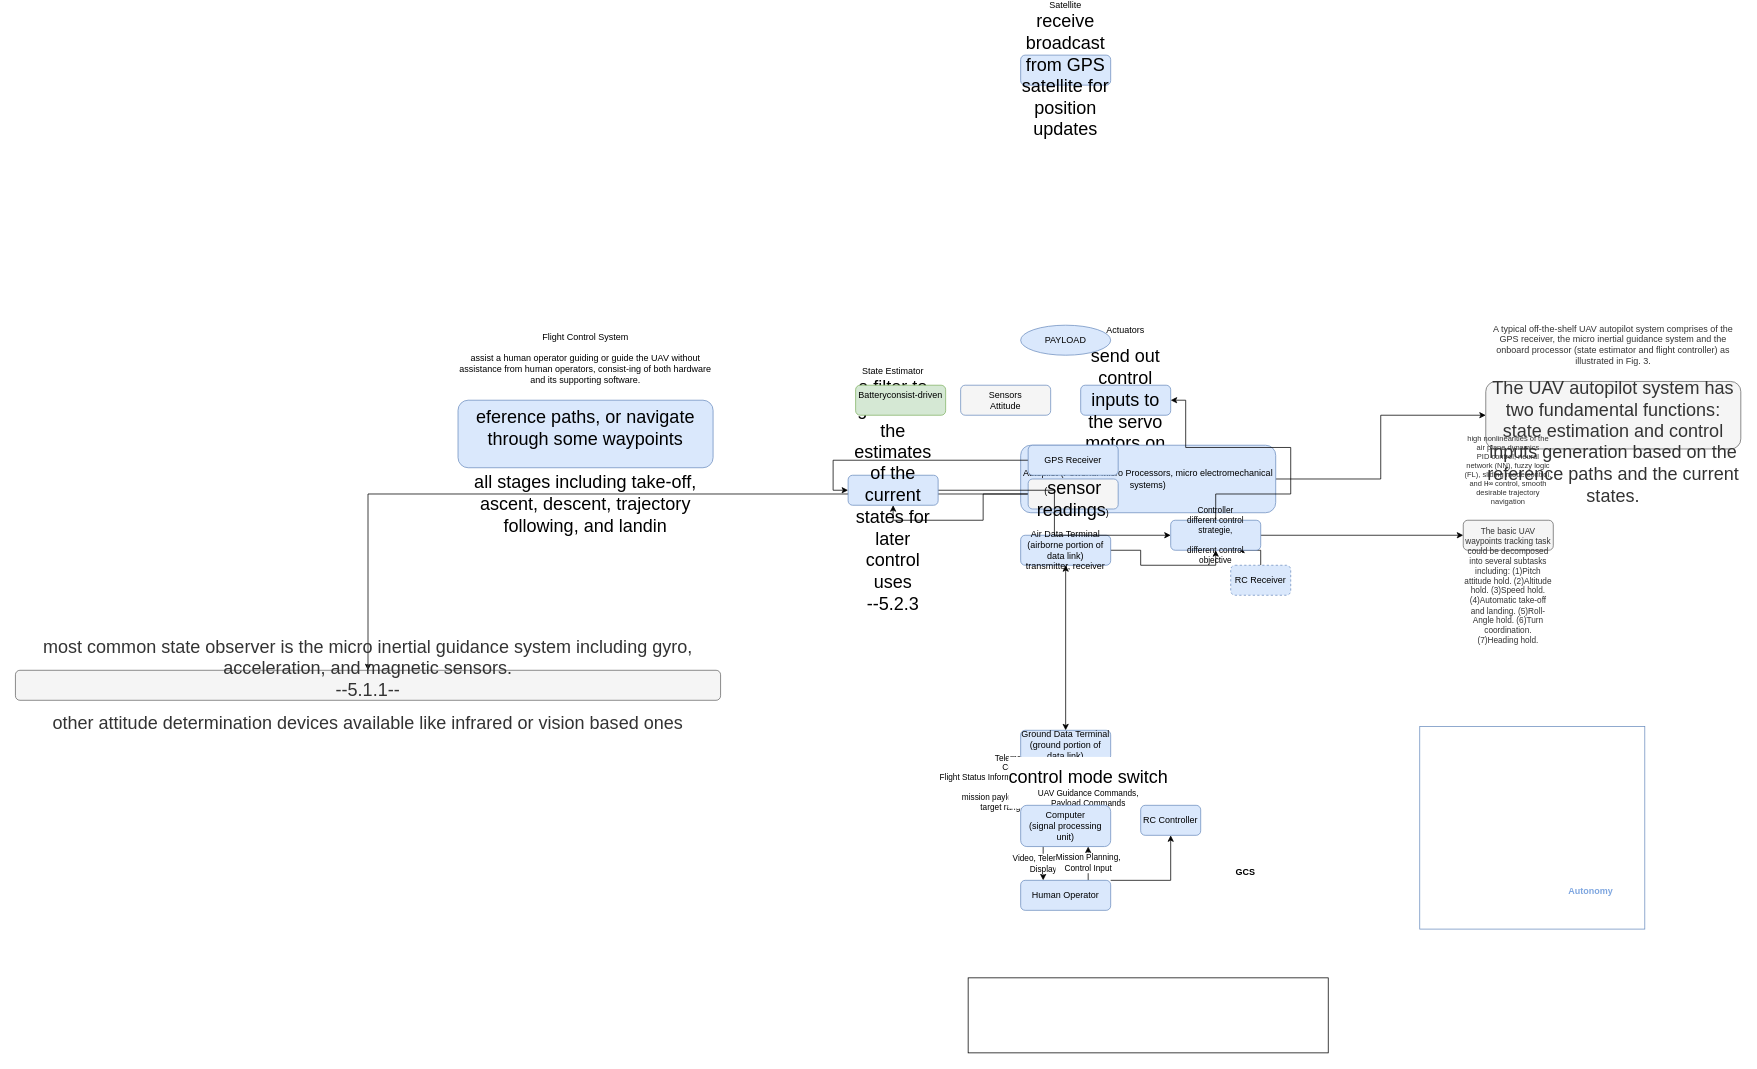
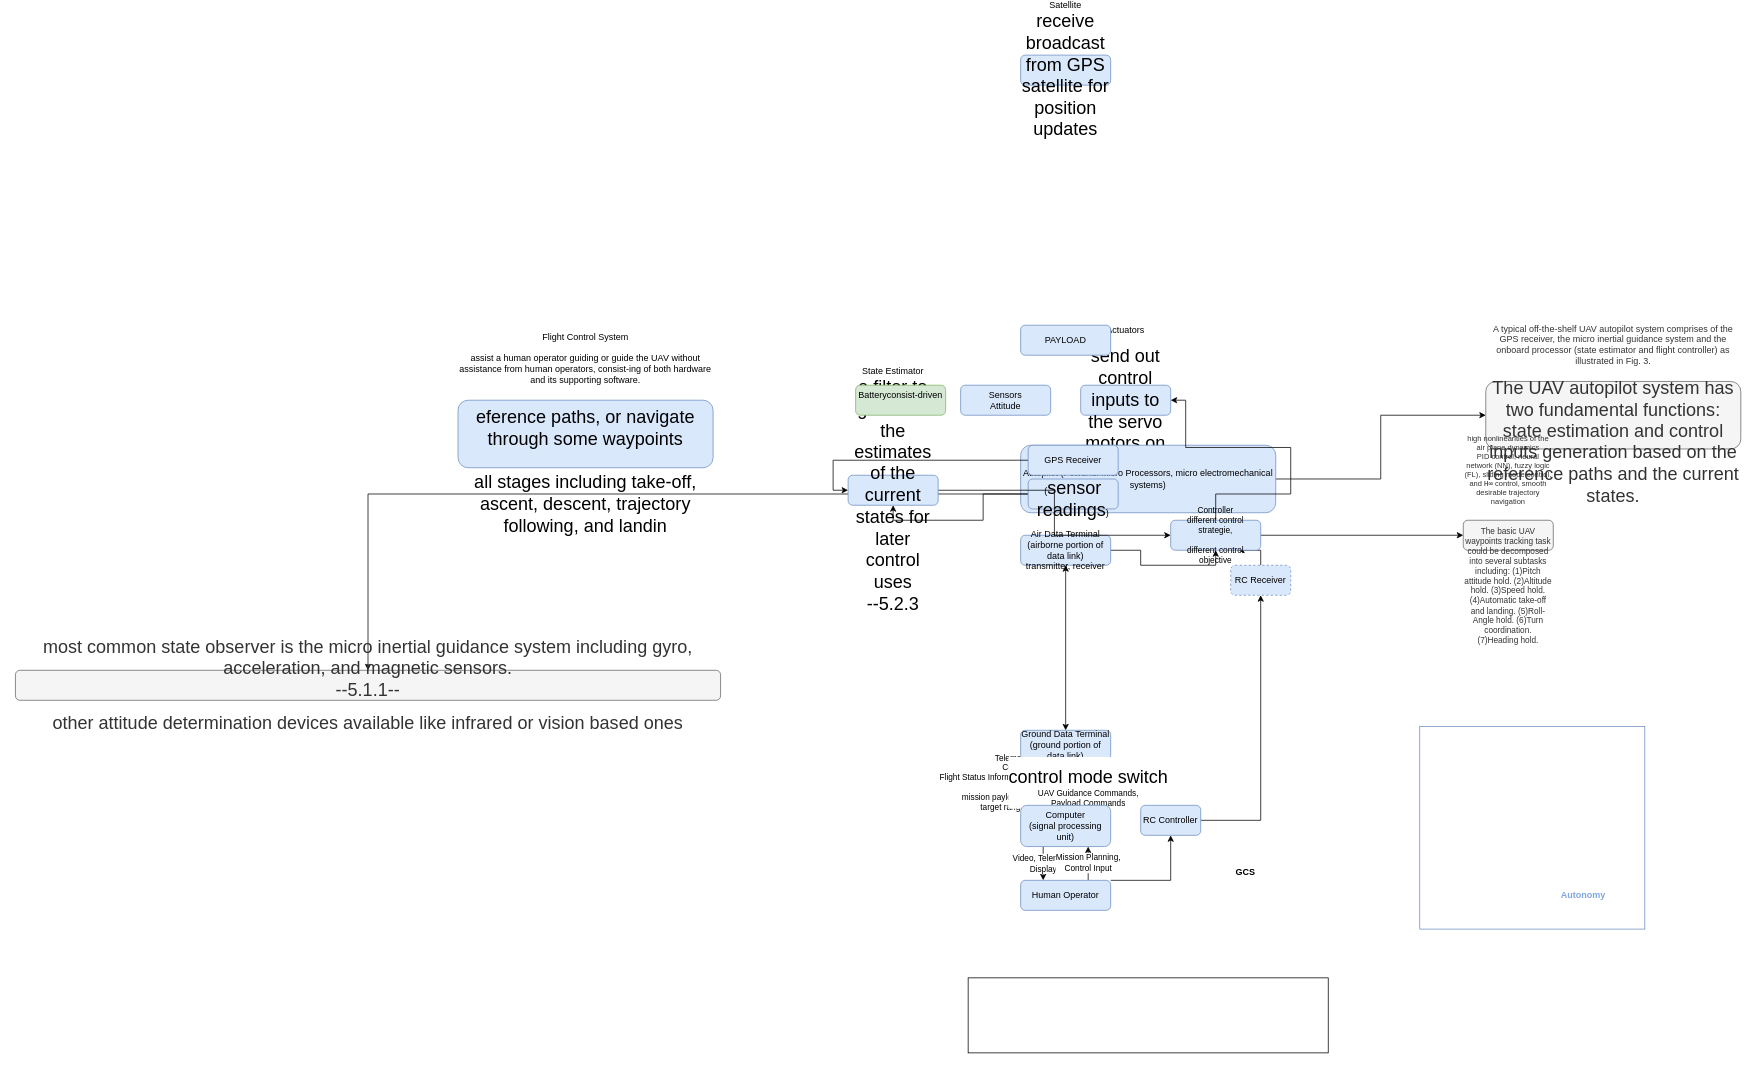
node "PAYLOAD": shape ellipse -> rounded rectangle
node "Sensors Attitude": fillcolor #f5f5f5 -> #dae8fc
node "State Observer (sensor readings)": fillcolor #f5f5f5 -> #dae8fc
edge "RC Controller" -> "RC Receiver": added
node "Autonomy": moved (1590, 891) -> (1583, 895)
